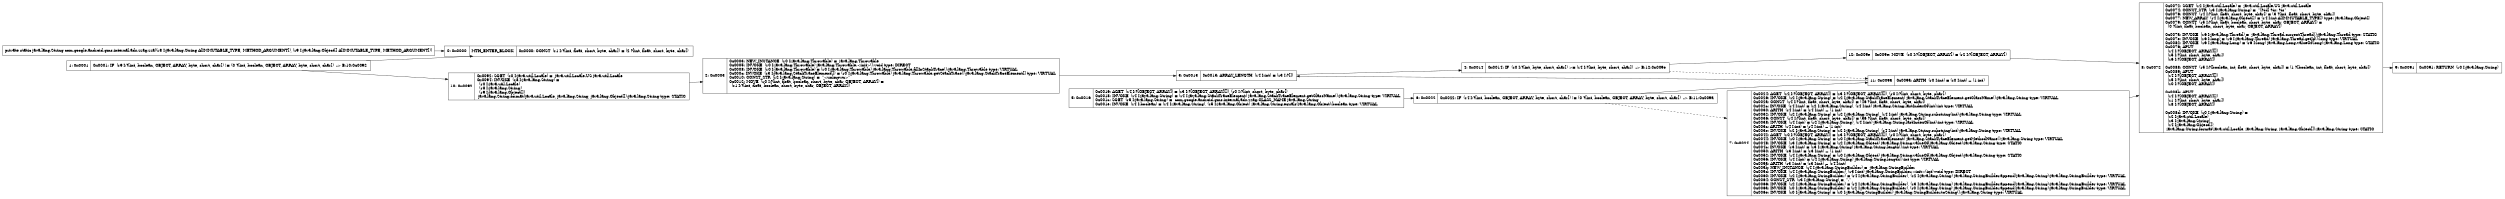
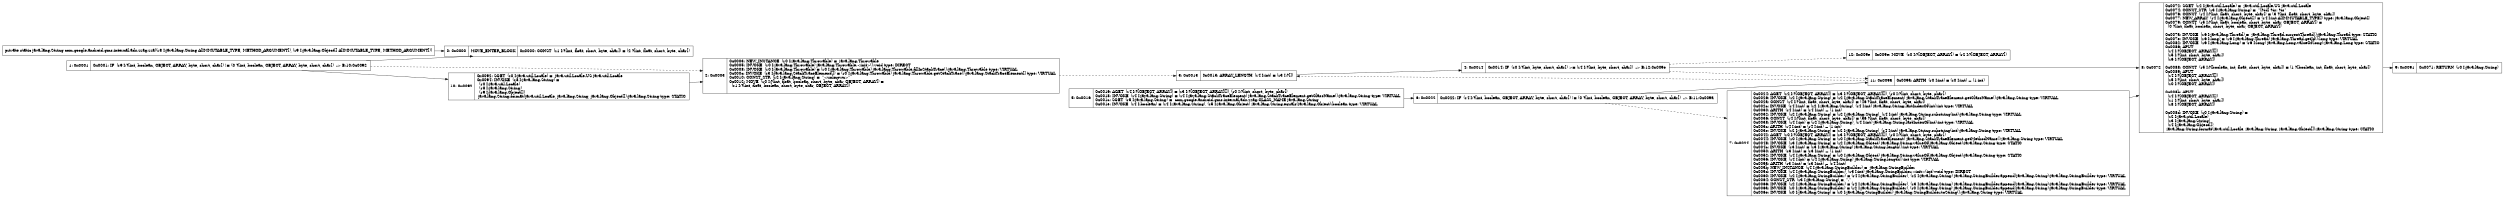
node "8: 0x0072": text "0x0076: APUT" -> "0x0086: APUT"
node "0: 0x0000": text "MTH_ENTER_BLOCK" -> "MOVE_ENTER_BLOCK"
edge "4: 0x0014" -> "12: 0x009e": style solid -> dashed
edge "12: 0x009e" -> "8: 0x0072": now "4: 0x0014" -> "8: 0x0072"
edge "1: 0x0001" -> "2: 0x0003": added
node "9: 0x0091": text "0x0091: RETURN  (r0 I:java.lang.String)" -> "0x0071: RETURN  (r0 I:java.lang.String)"
edge "2: 0x0003" -> "3: 0x0013": style solid -> dashed
edge "11: 0x009a" -> "3: 0x0013": style solid -> dashed
